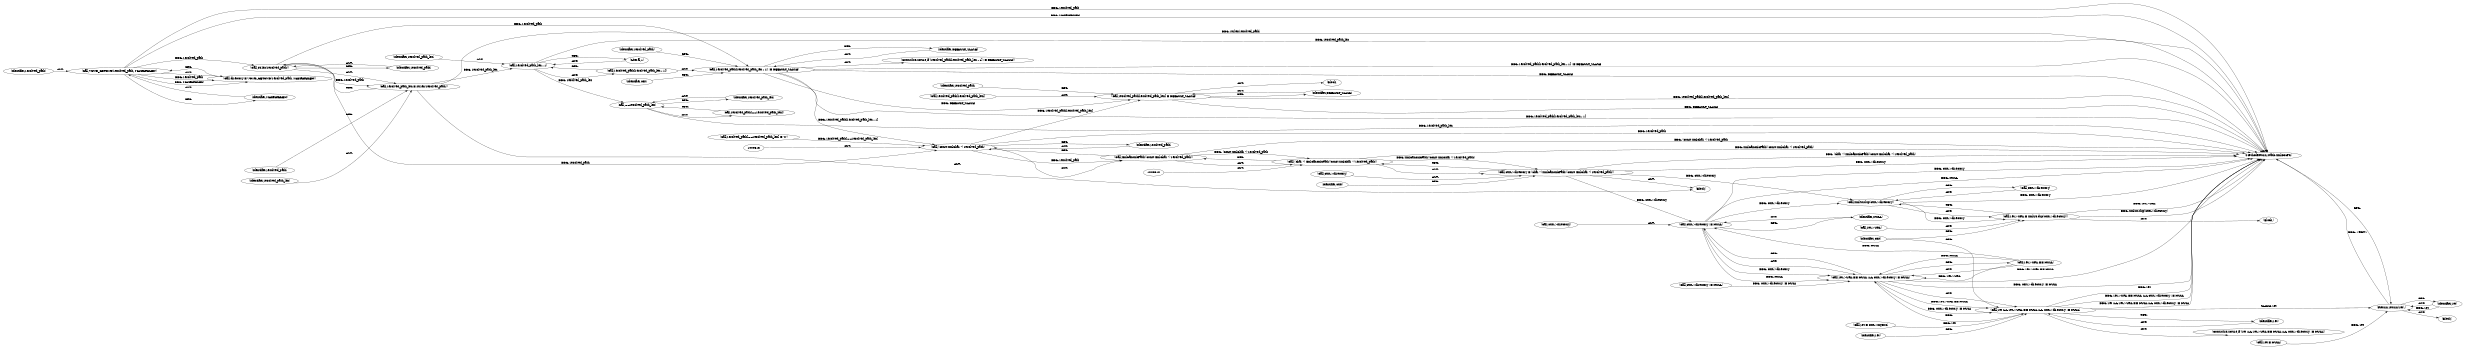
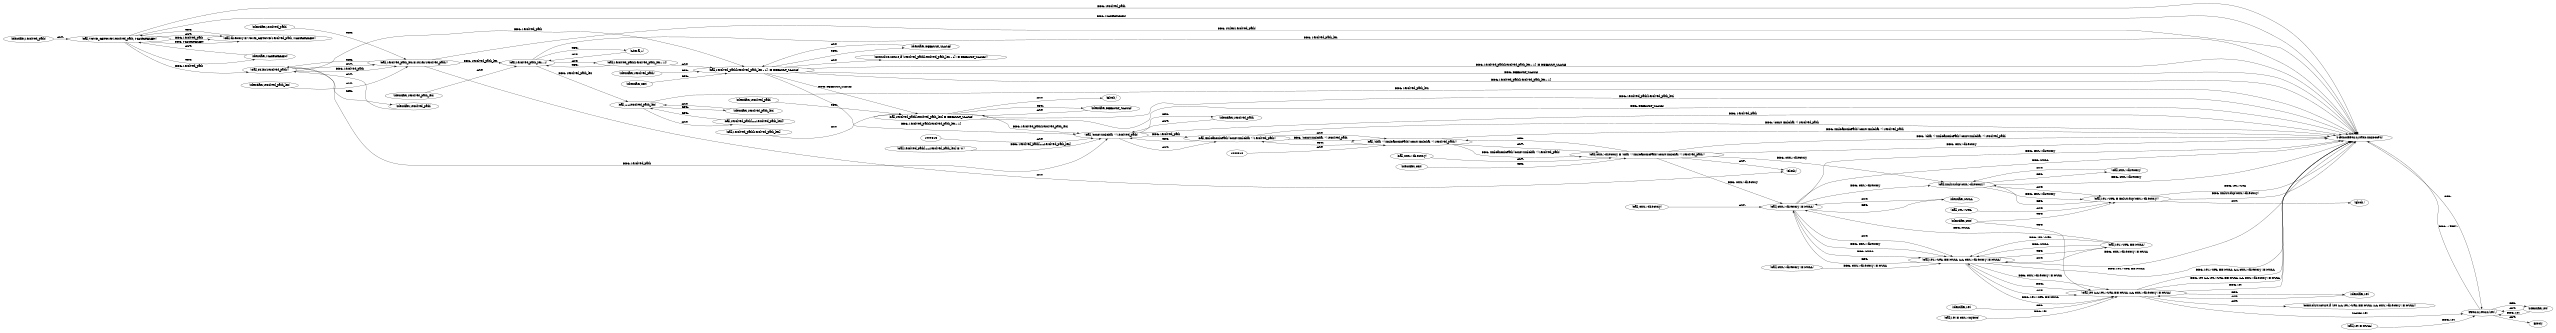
edge "(Call,(const xmlChar *) resolved_path)" -> "(Call,resolved_path[resolved_path_len] = DEFAULT_SLASH)": reversed
